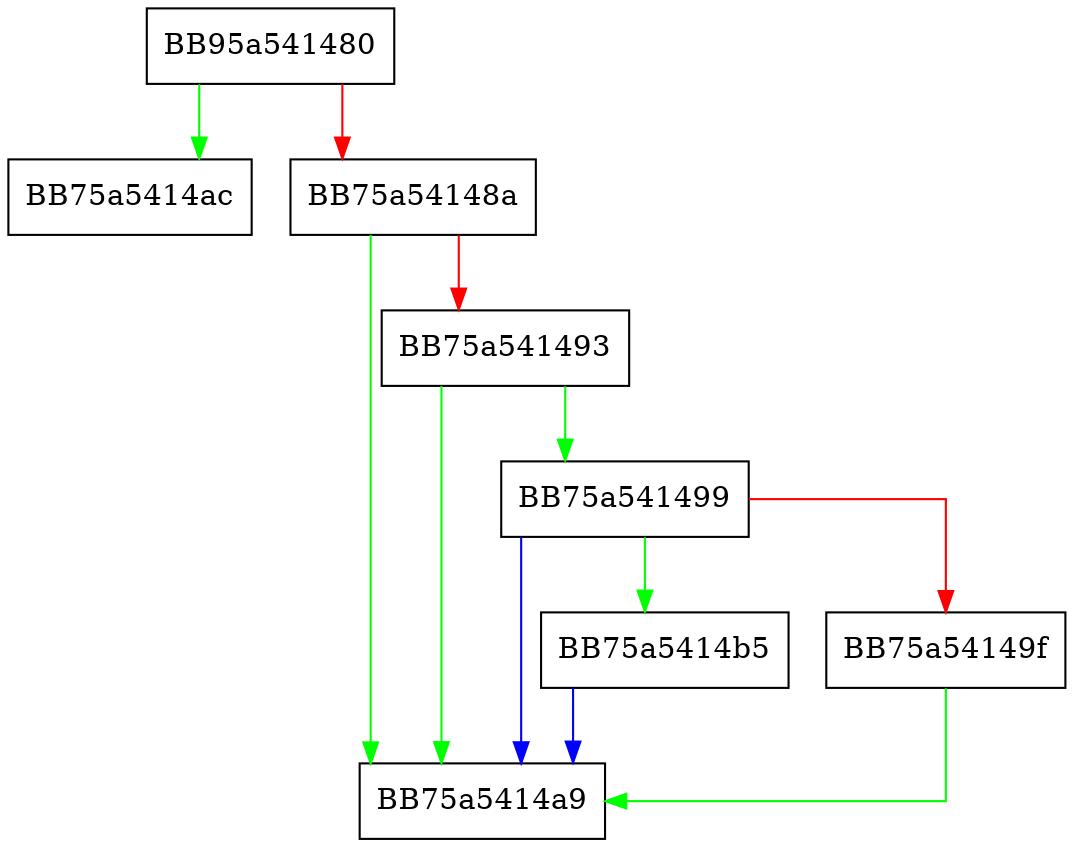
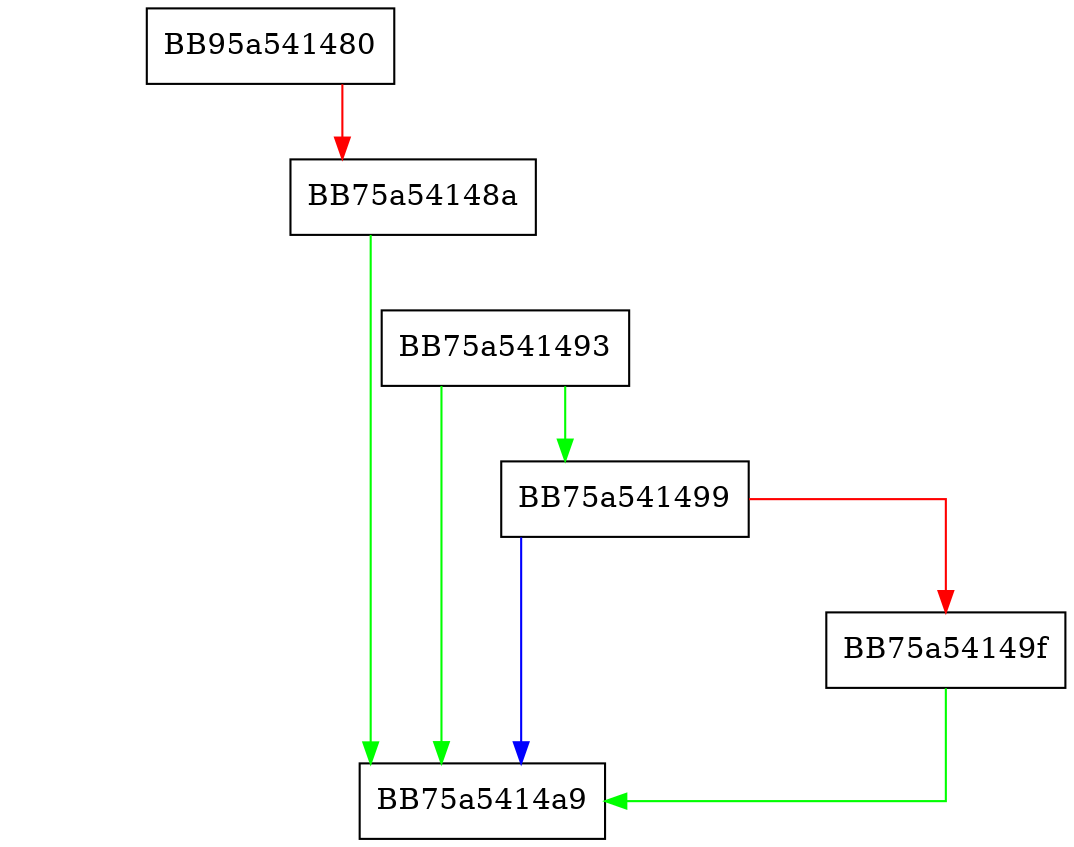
node "BB75a5414ac": removed
edge "BB75a54148a" -> "BB75a541493": removed
node "BB75a5414b5": removed
